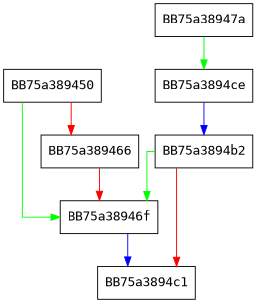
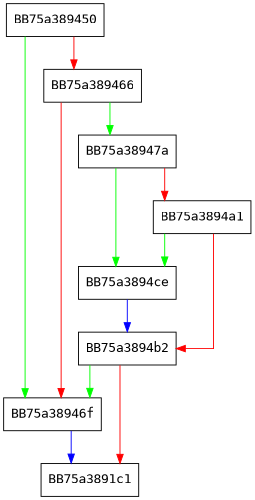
edge "BB75a389466" -> "BB75a38947a": added
node "BB75a3894a1": added
node "BB75a3894c1": label "BB75a3894c1" -> "BB75a3891c1"
